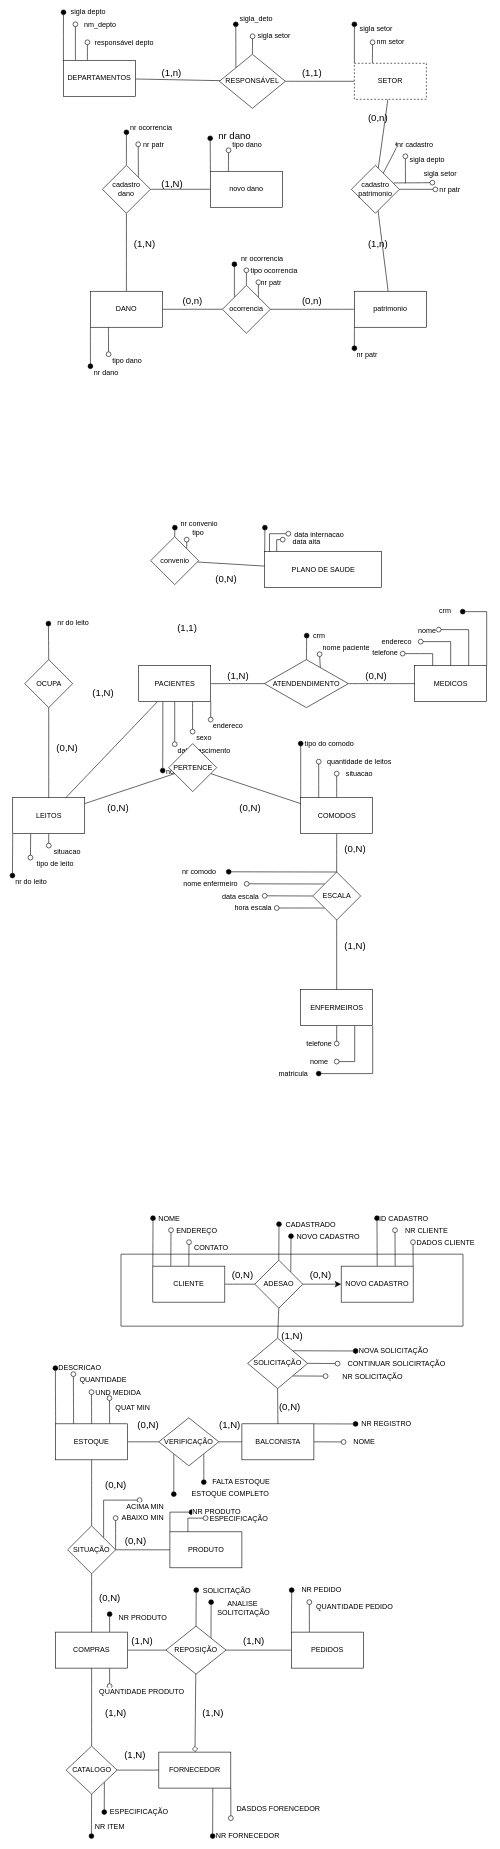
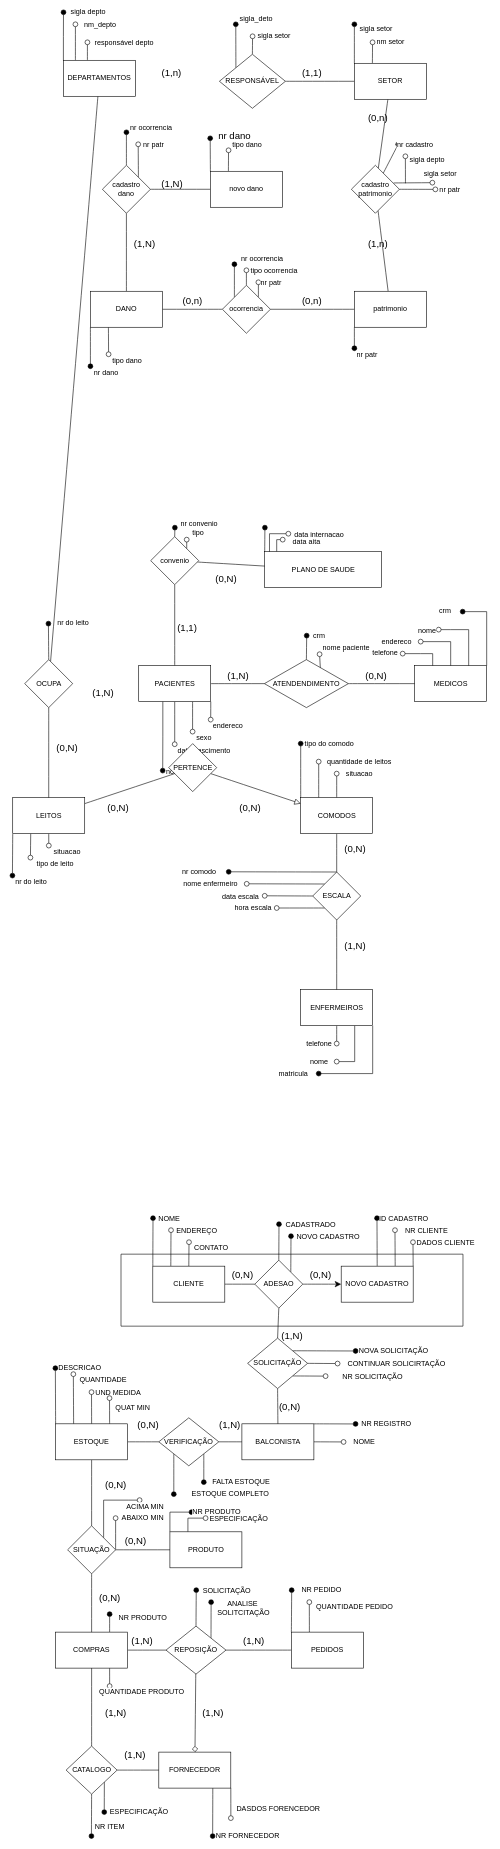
edge "DEPARTAMENTOS" -- "RESPONSÁVEL": now "DEPARTAMENTOS" -- "OCUPA"
node "SETOR": style dashed -> solid
edge "PACIENTES" -- "LEITOS": now "PACIENTES" -- "convenio"
edge "PERTENCE" -- "COMODOS": arrowhead none -> block
